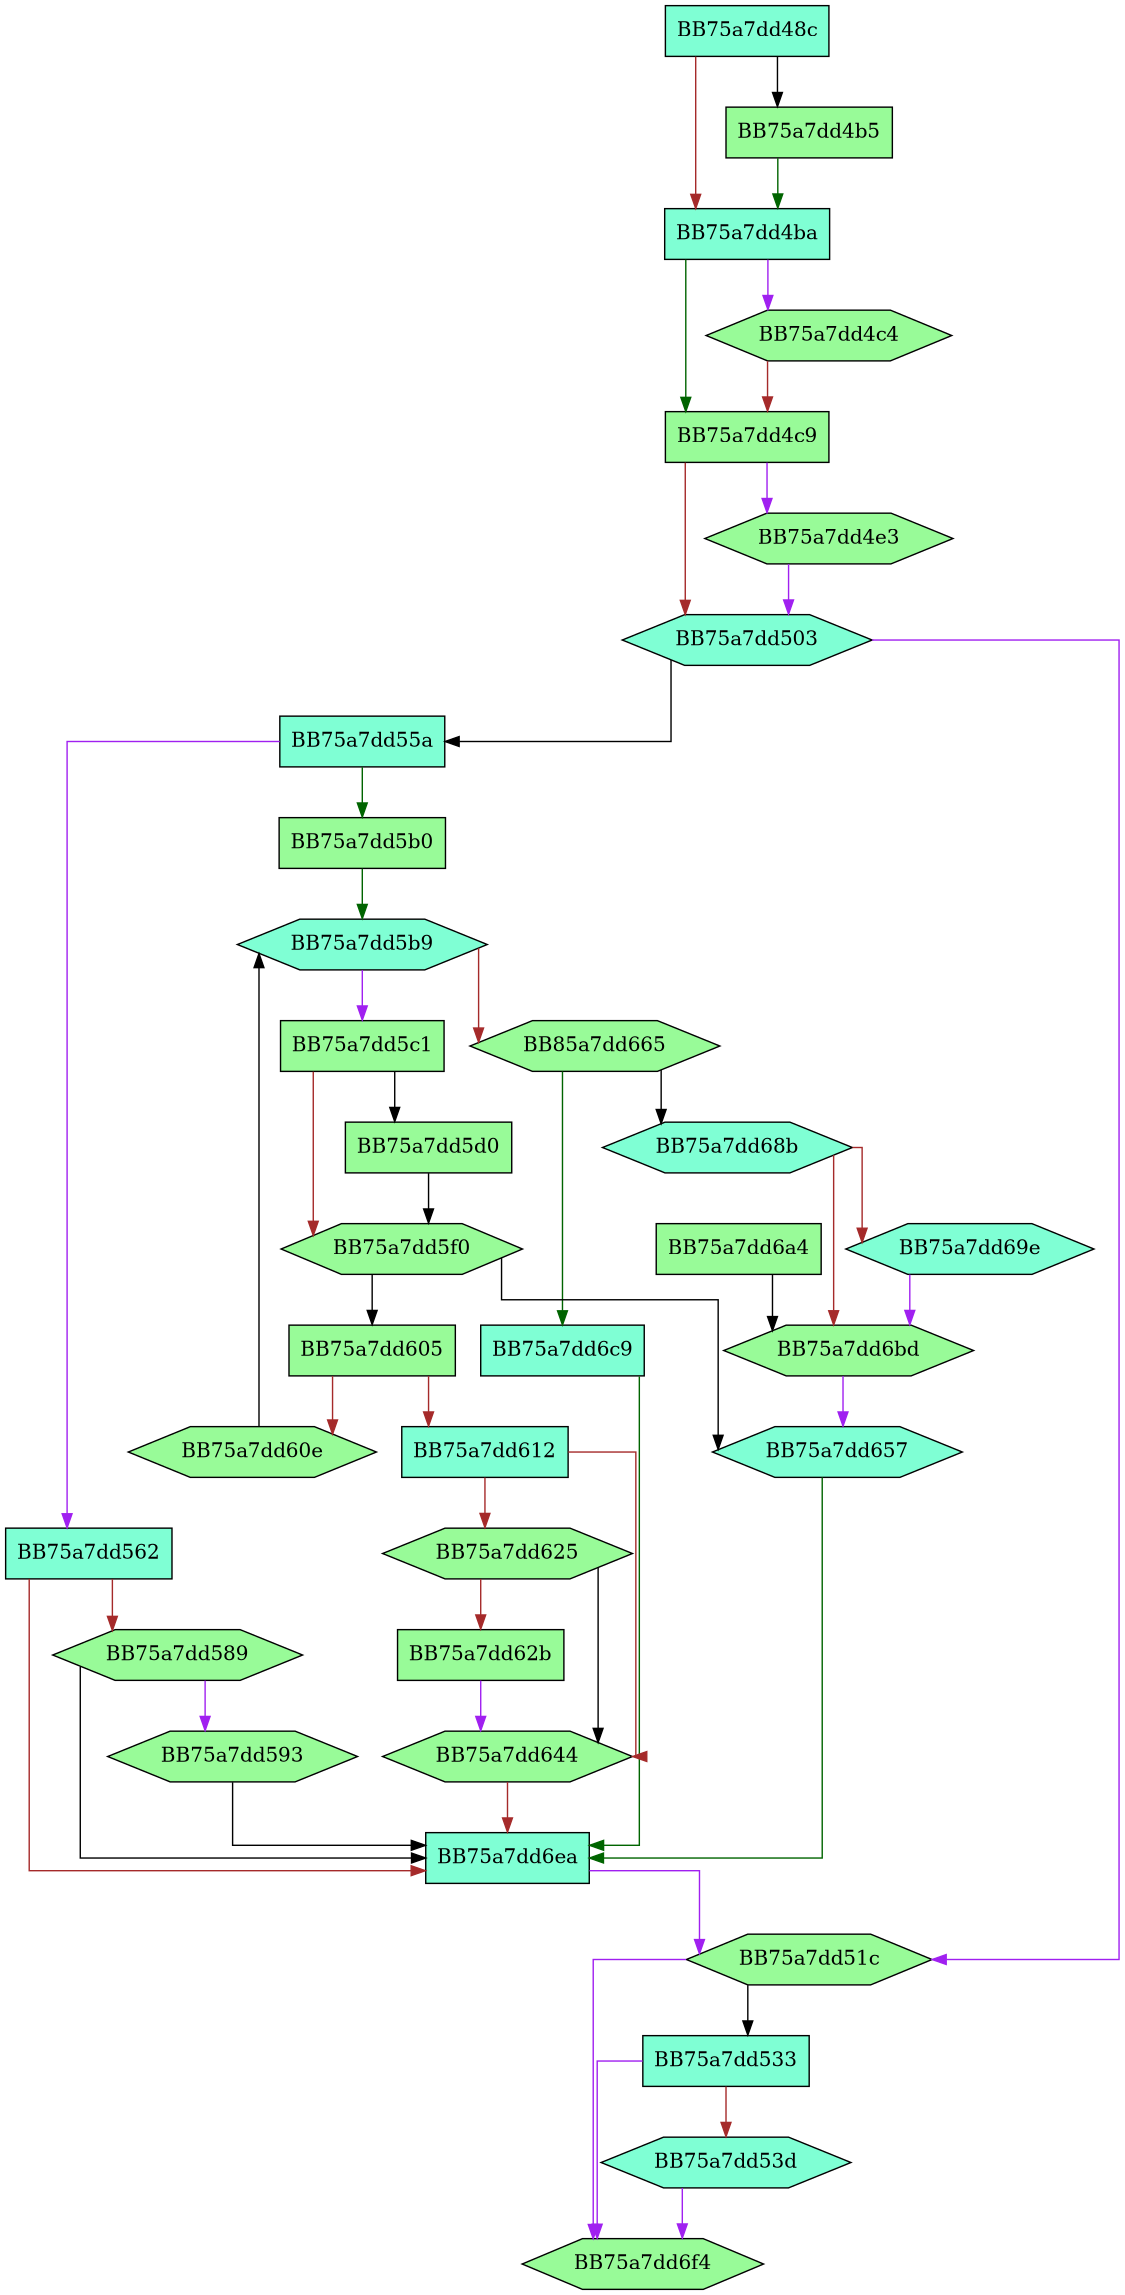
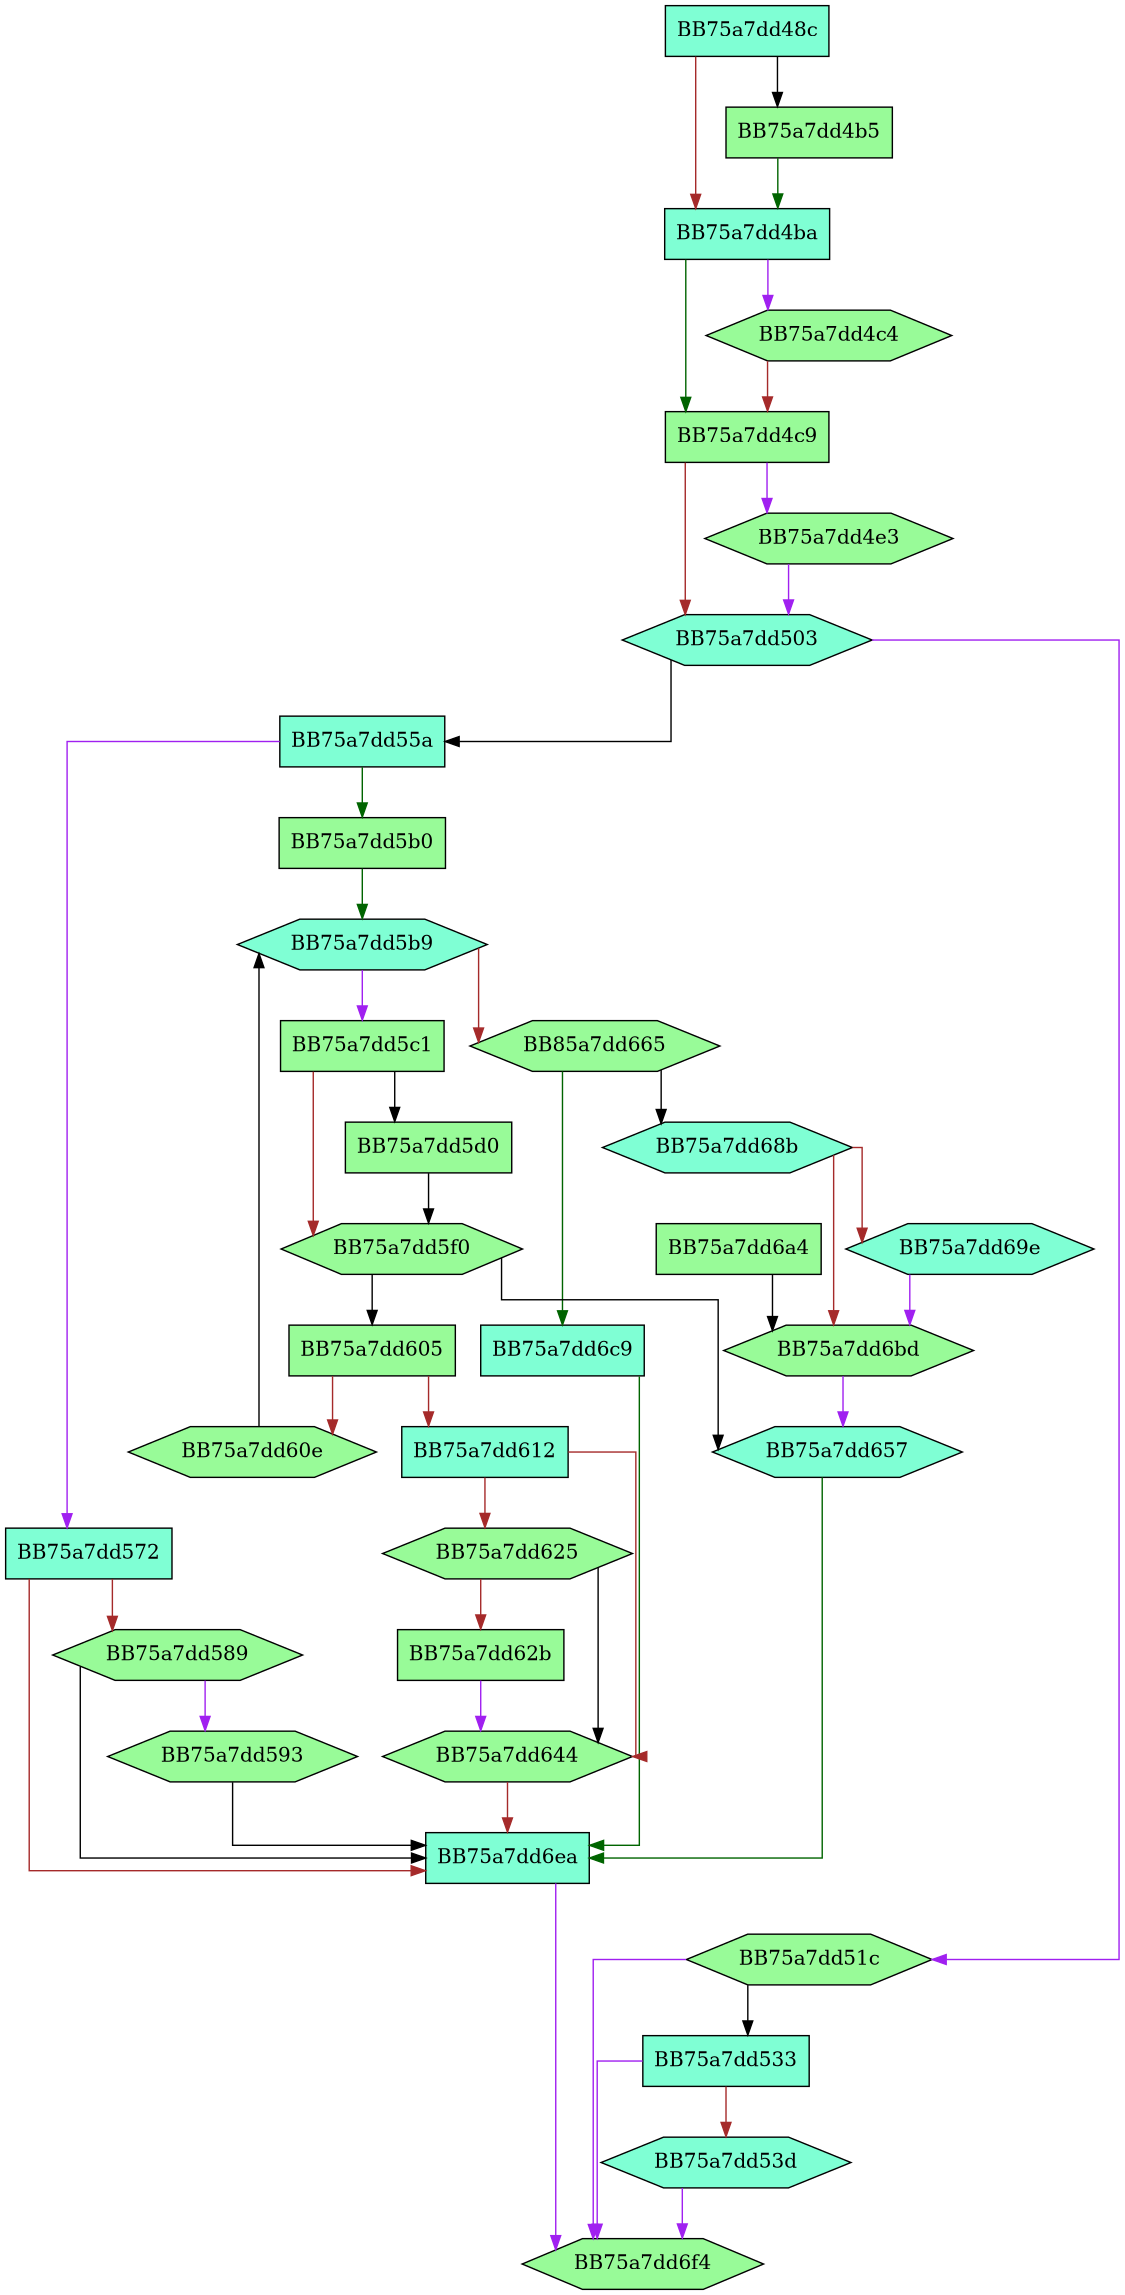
node "BB75a7dd562": label "BB75a7dd562" -> "BB75a7dd572"
edge "BB75a7dd6ea" -> "BB75a7dd51c": now "BB75a7dd6ea" -> "BB75a7dd6f4"
